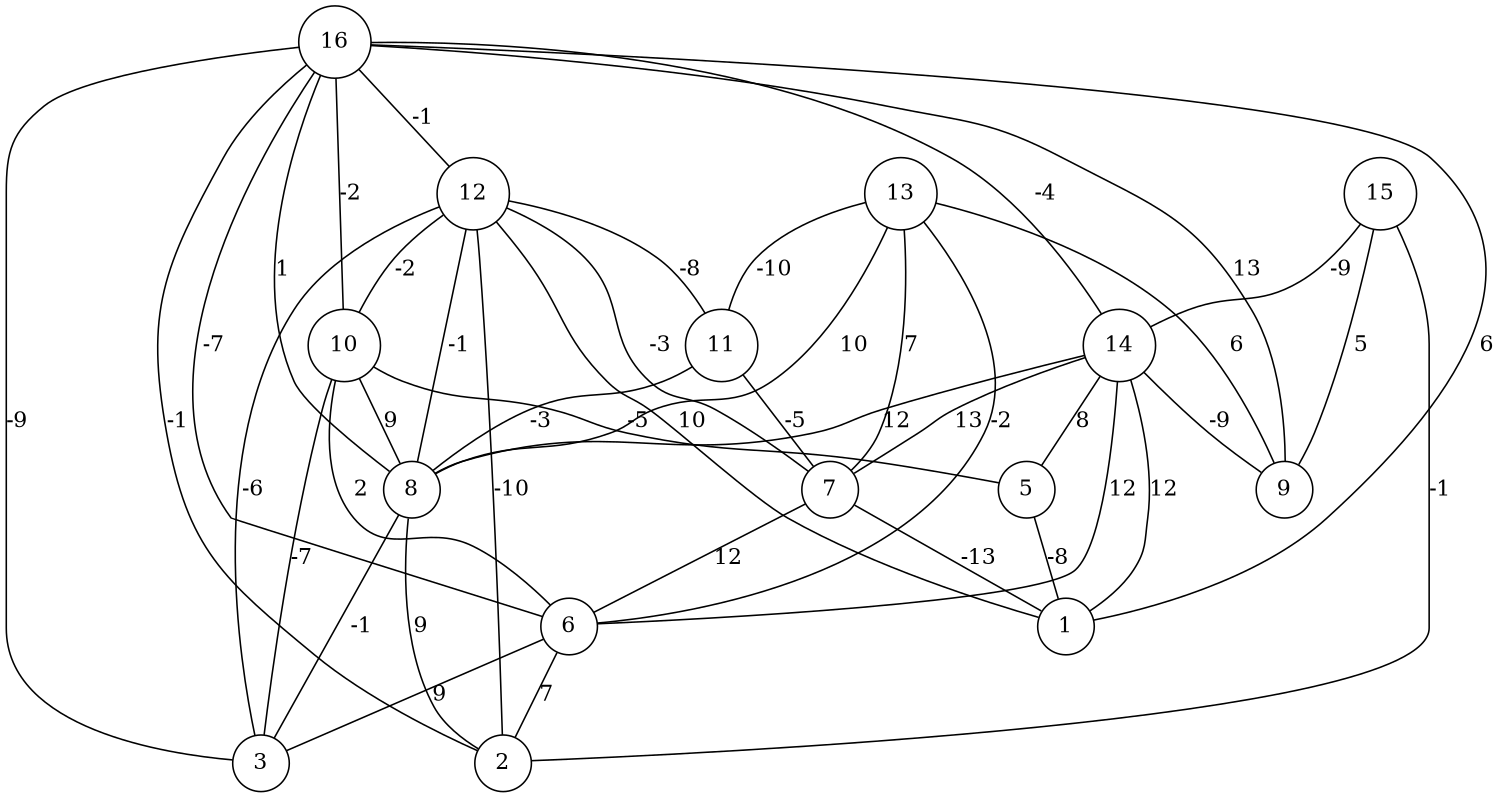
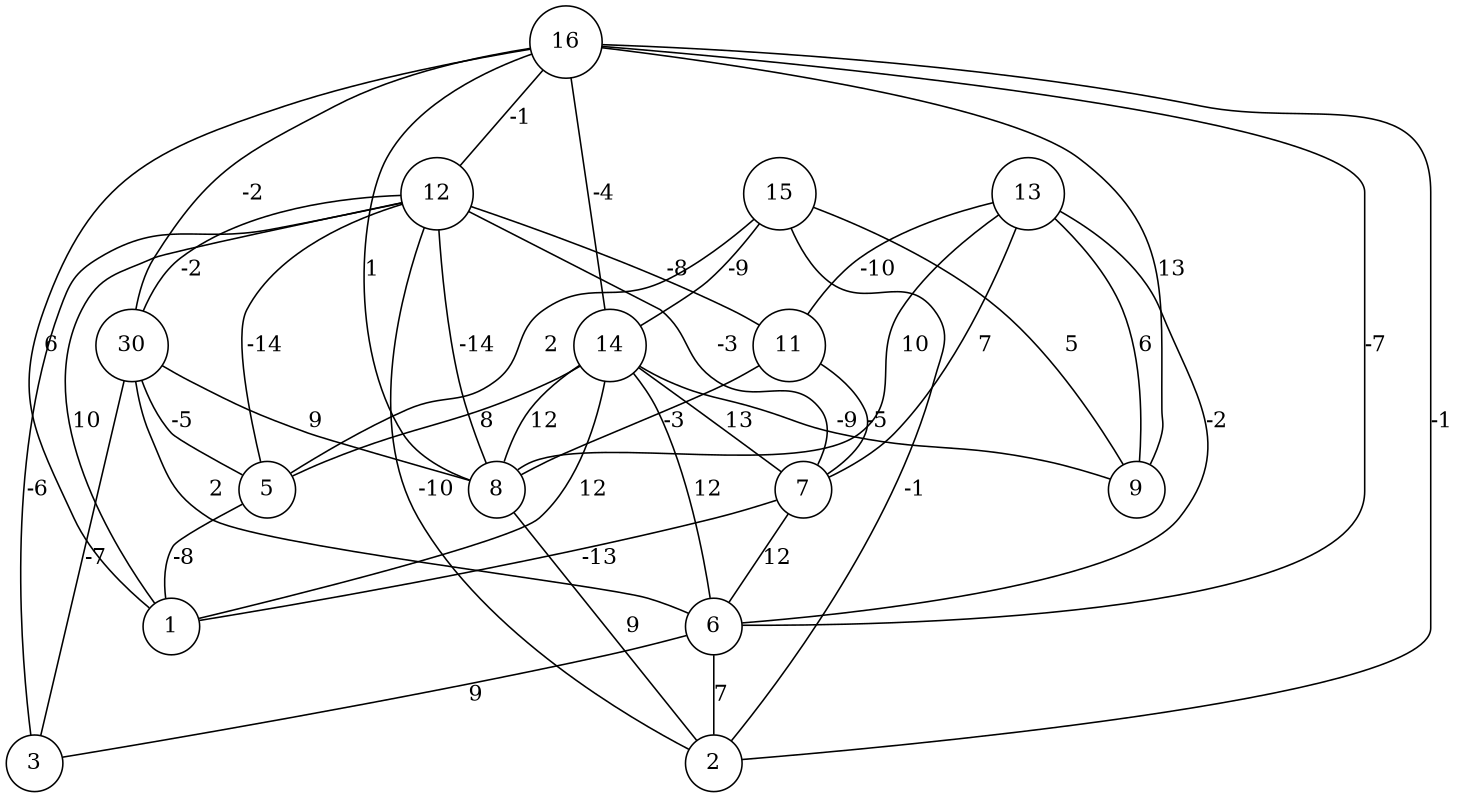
edge "12" -- "5": added, label "-14"
edge "15" -- "5": added, label "2"
node "10": label "10" -> "30"
edge "12" -- "8": label "-1" -> "-14"
edge "16" -- "3": removed, label "-9"
edge "8" -- "3": removed, label "-1"
